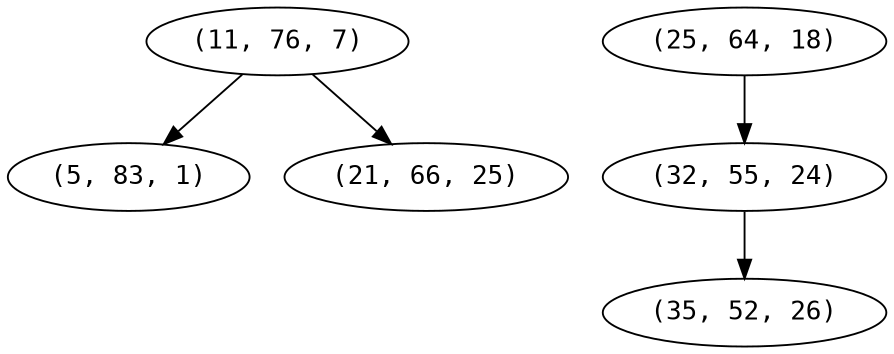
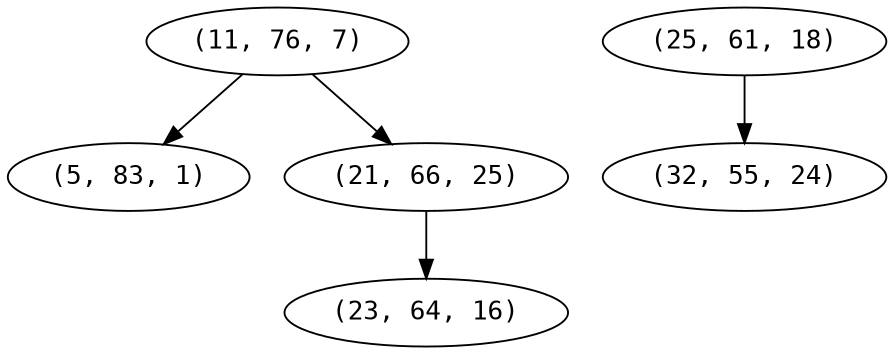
node "(25, 64, 18)": label "(25, 64, 18)" -> "(25, 61, 18)"
node "(23, 64, 16)": added
node "(35, 52, 26)": removed
